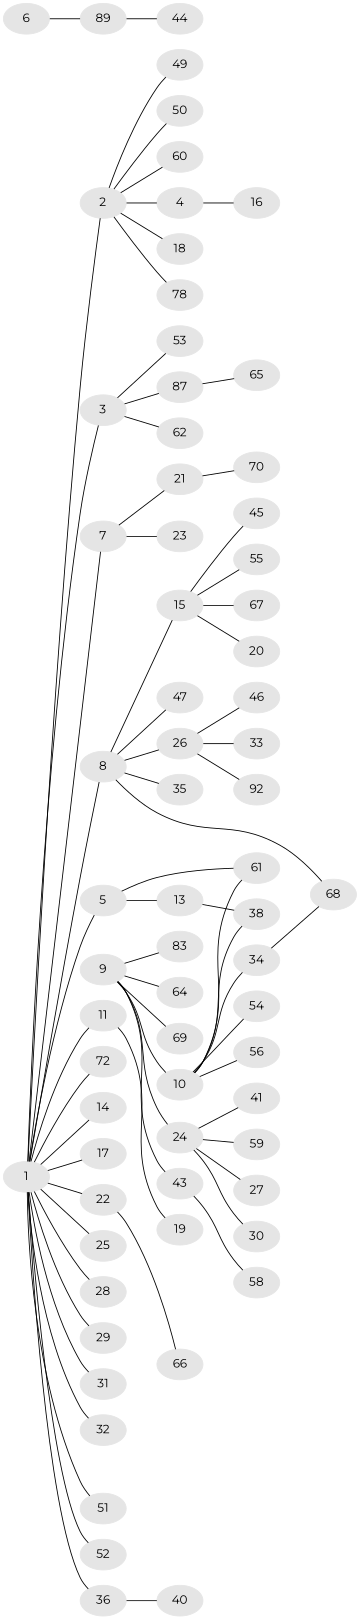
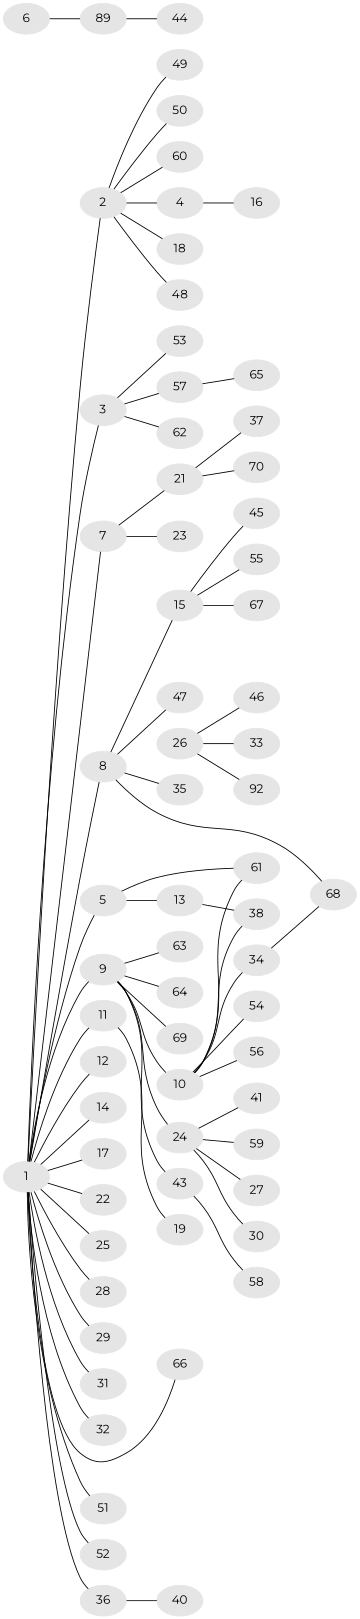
node "78": label "78" -> "48"
node "87": label "87" -> "57"
node "37": added
node "20": removed
edge "26" -- "8": removed
node "83": label "83" -> "63"
edge "9" -- "1": added
node "72": label "72" -> "12"
edge "22" -- "66": now "1" -- "66"
